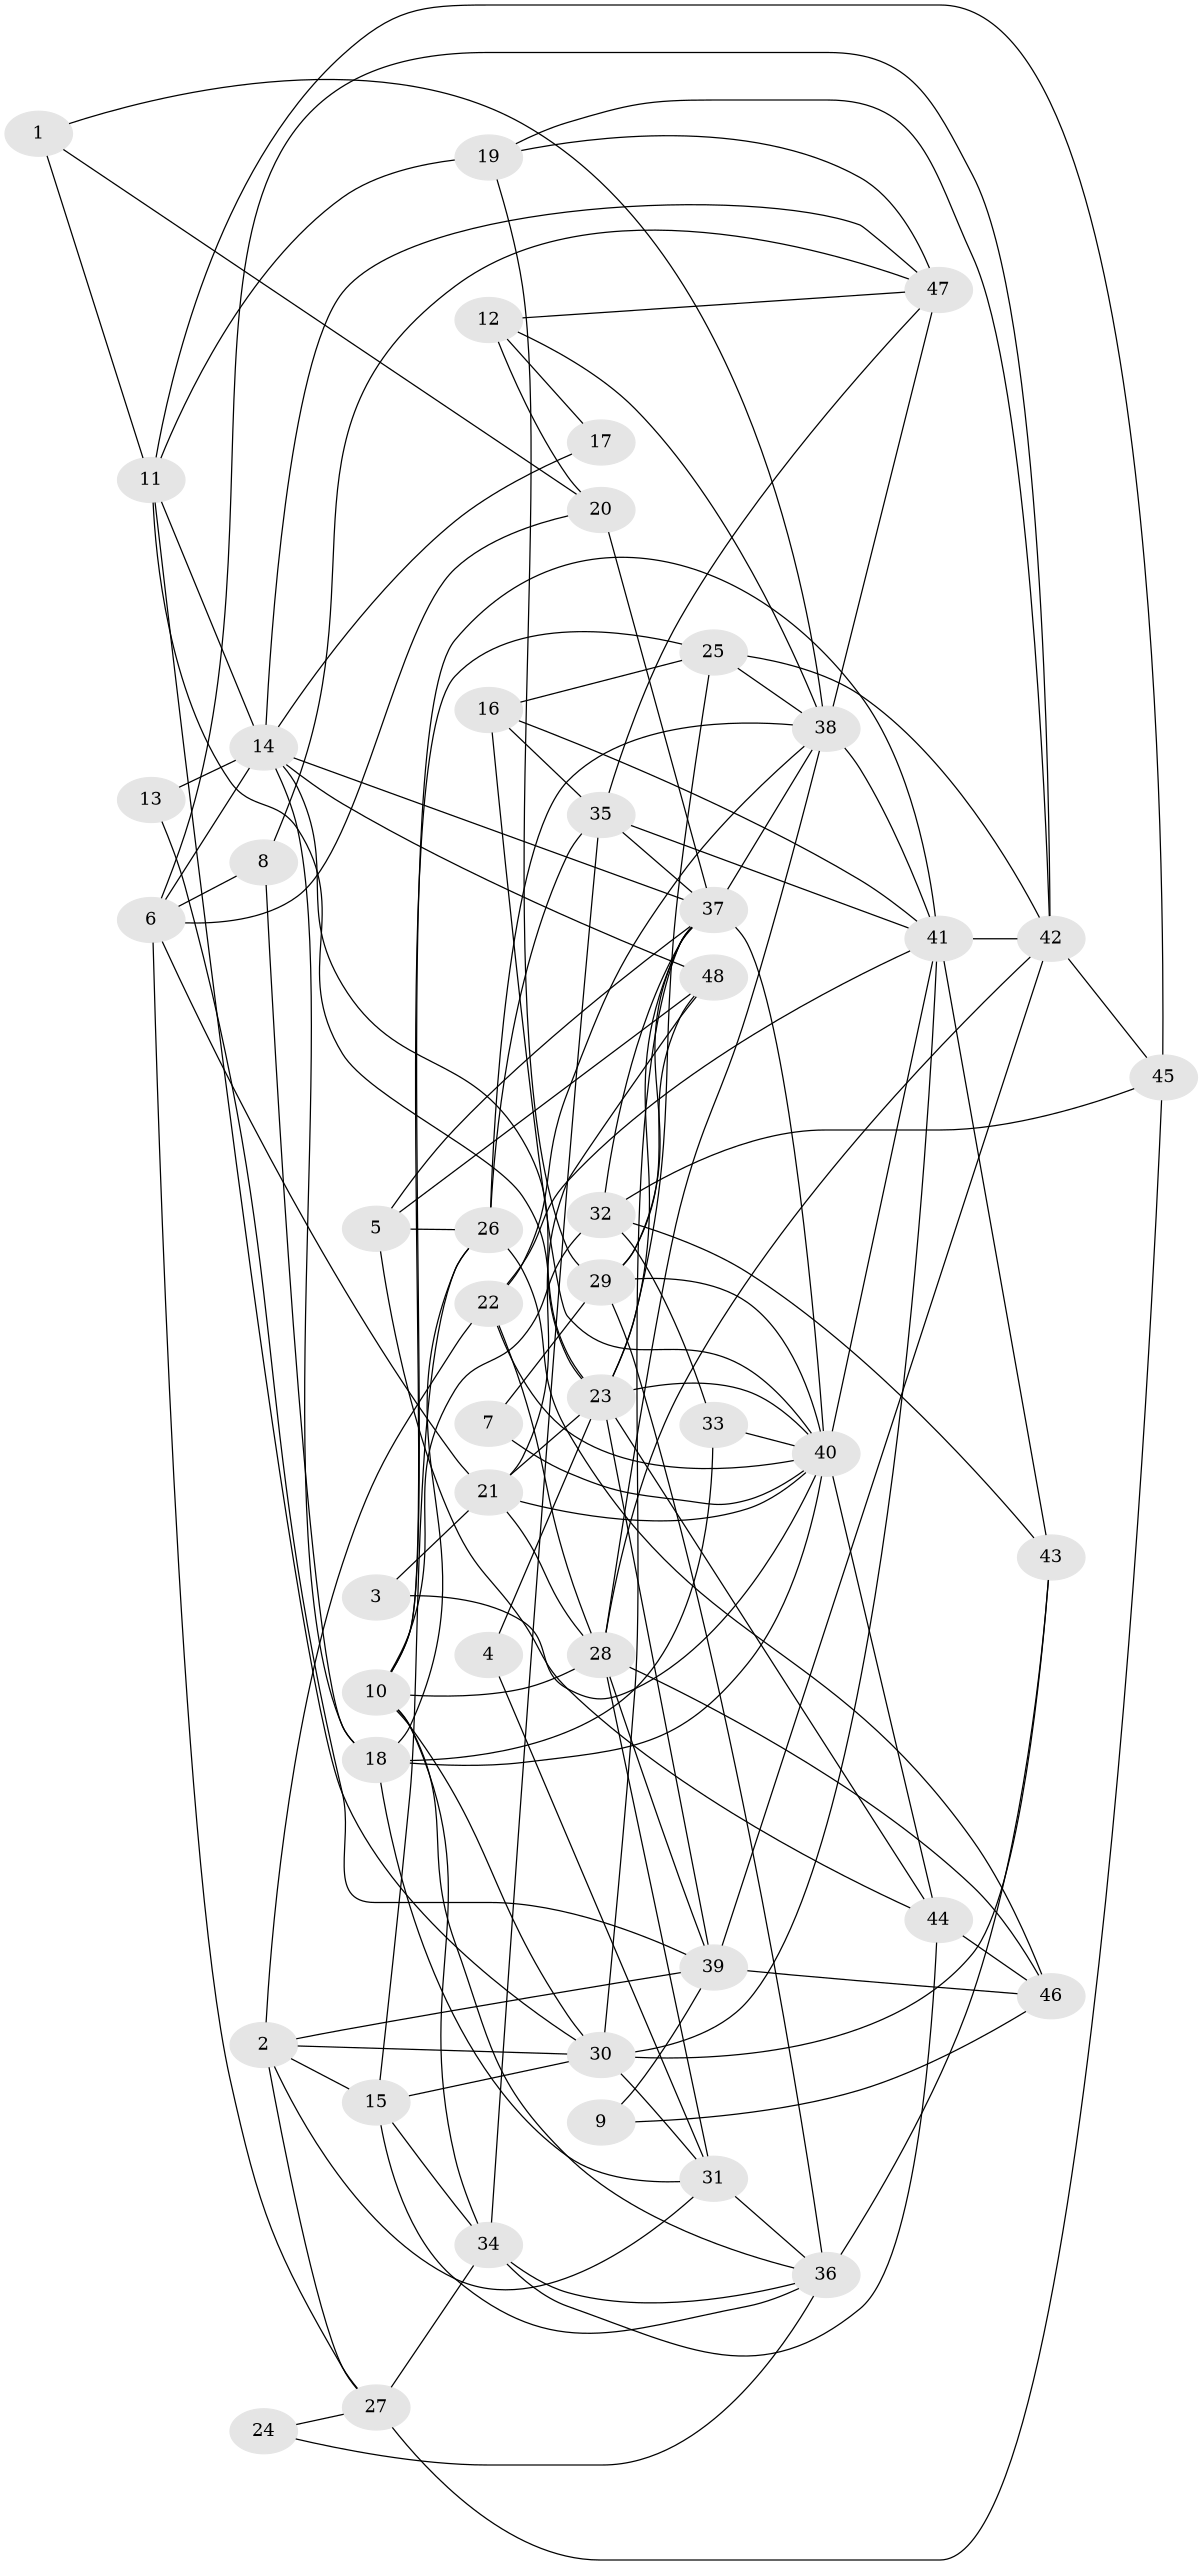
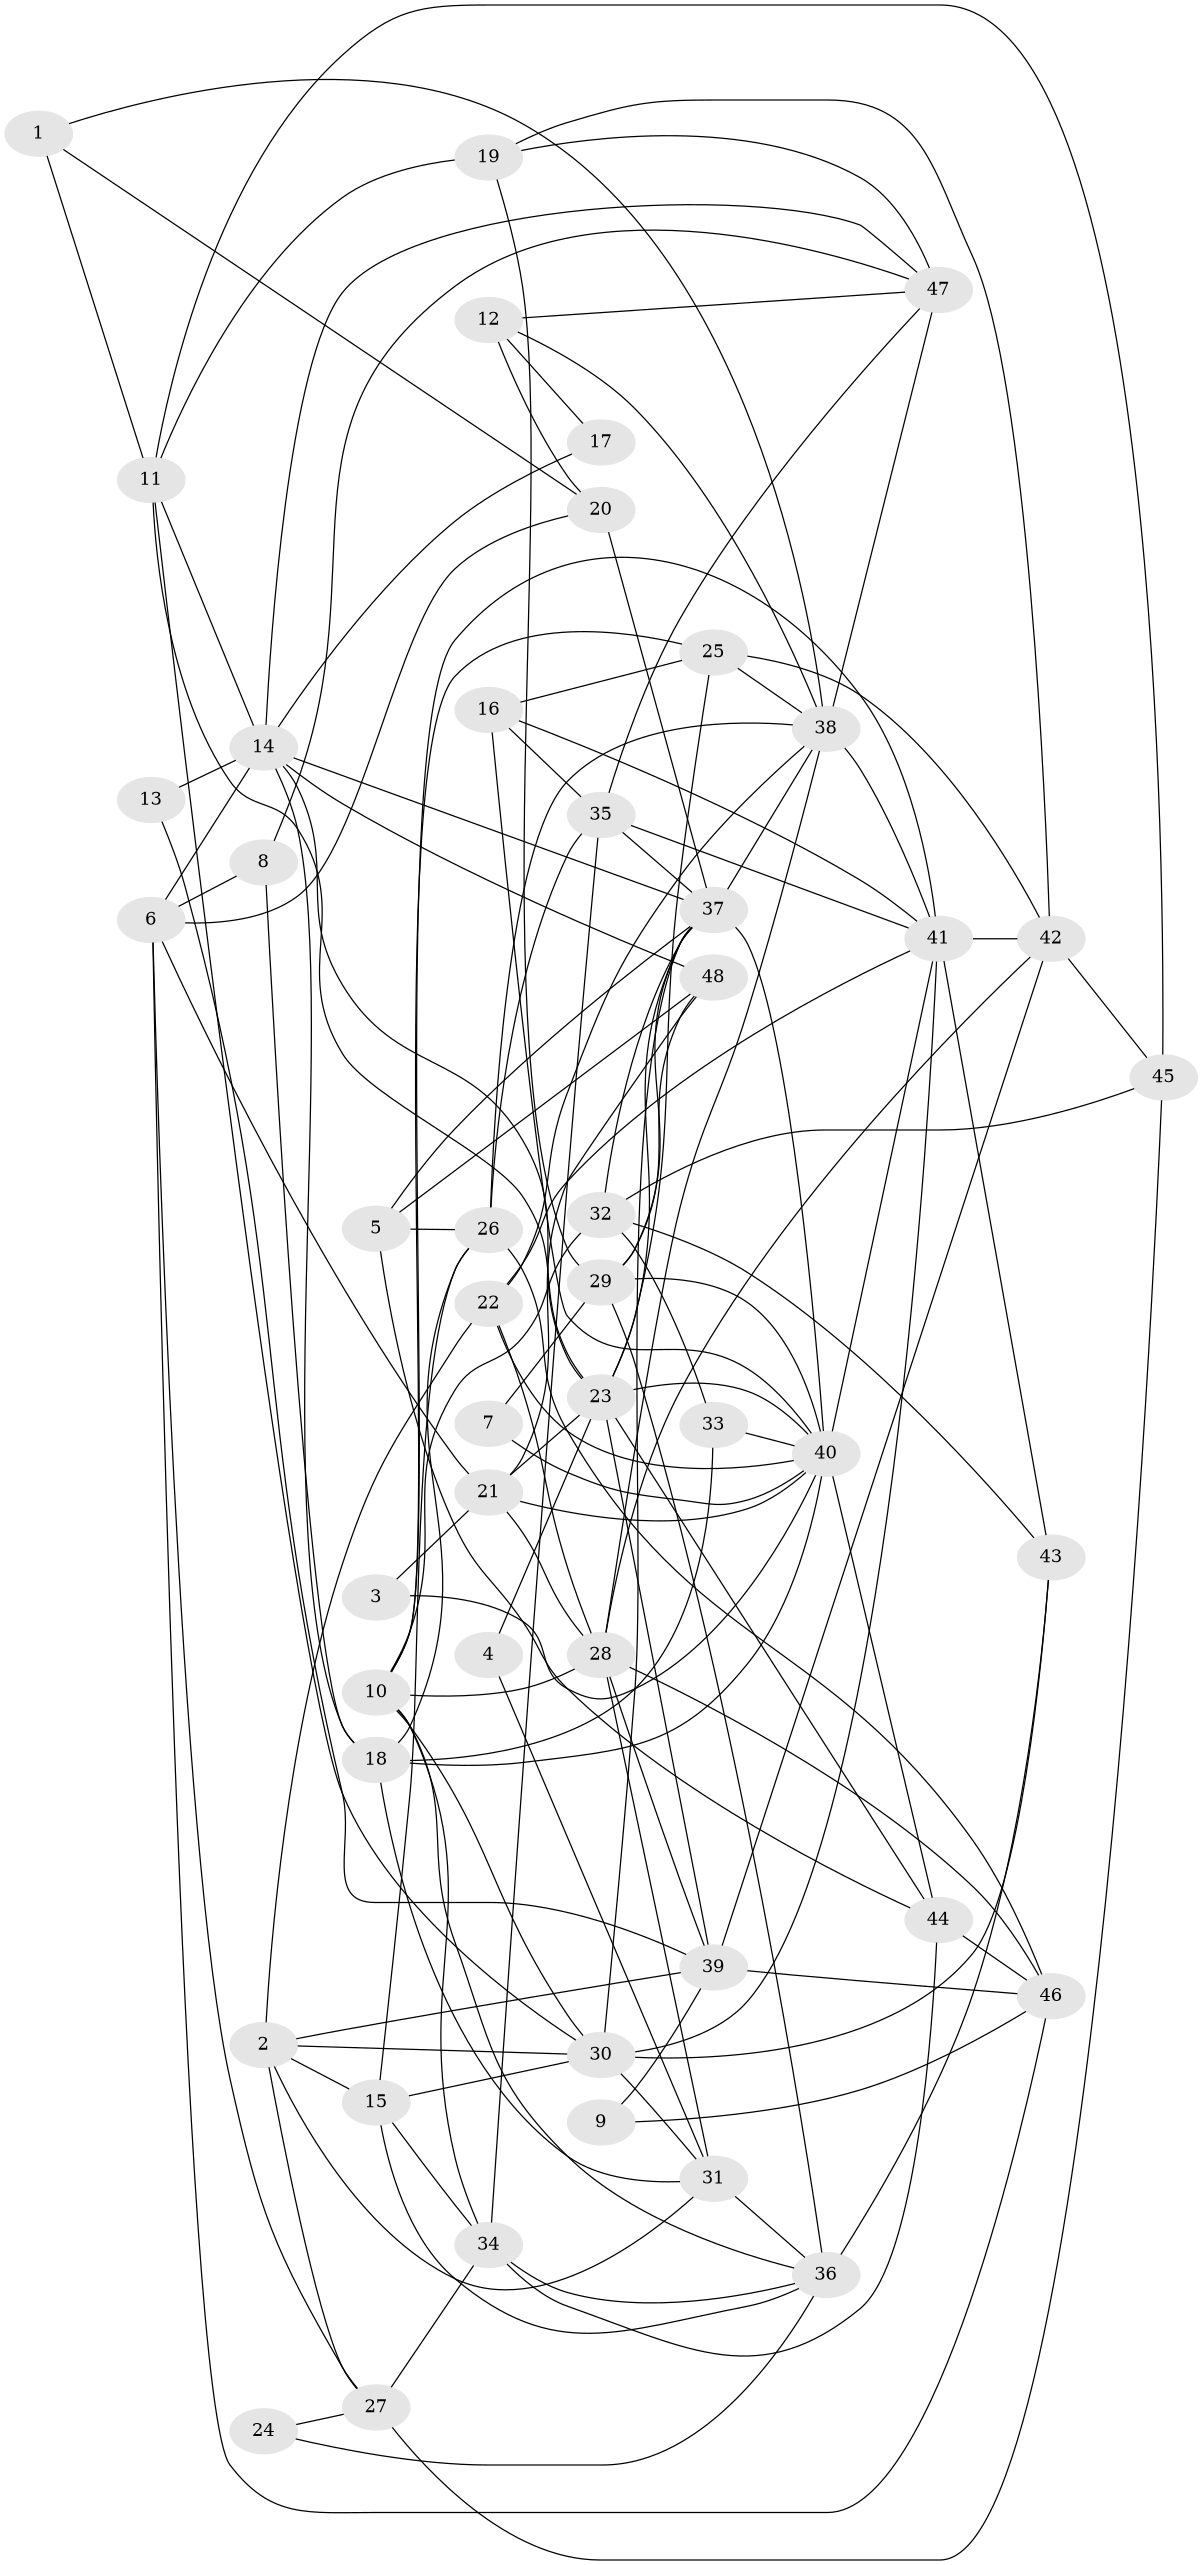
edge "6" -- "42": now "6" -- "46"
